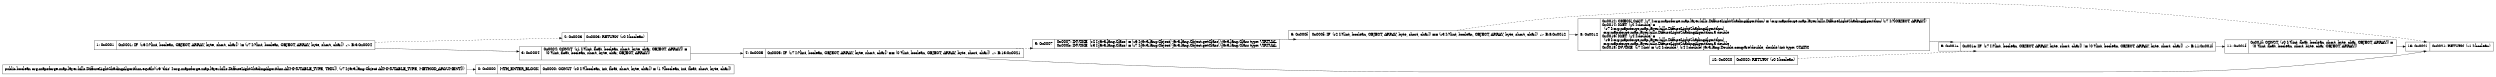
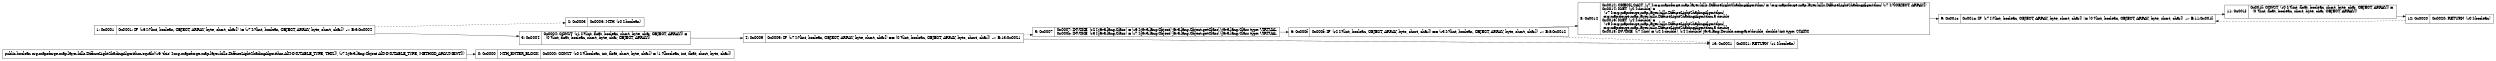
node "2: 0x0003": text "0x0003: RETURN  (r0 I:boolean)" -> "0x0003: MTH  (r0 I:boolean)"
edge "11: 0x001f" -> "13: 0x0021": now "11: 0x001f" -> "12: 0x0020"
